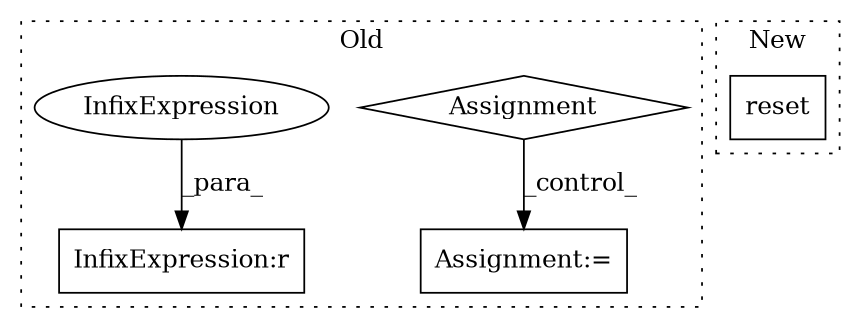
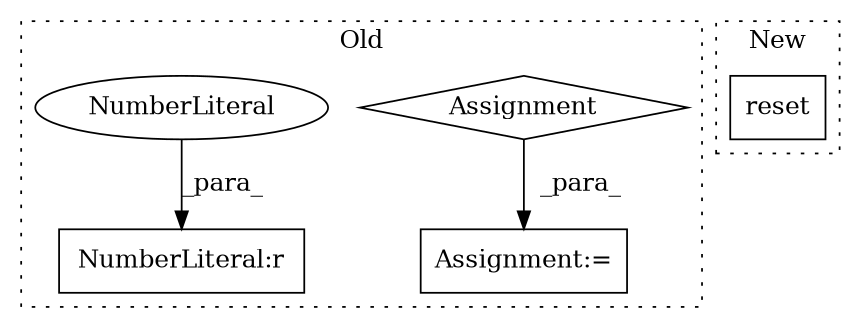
node "InfixExpression": label "InfixExpression" -> "NumberLiteral"
edge "Assignment" -> "Assignment:=": label "_control_" -> "_para_"
node "InfixExpression:r": label "InfixExpression:r" -> "NumberLiteral:r"
